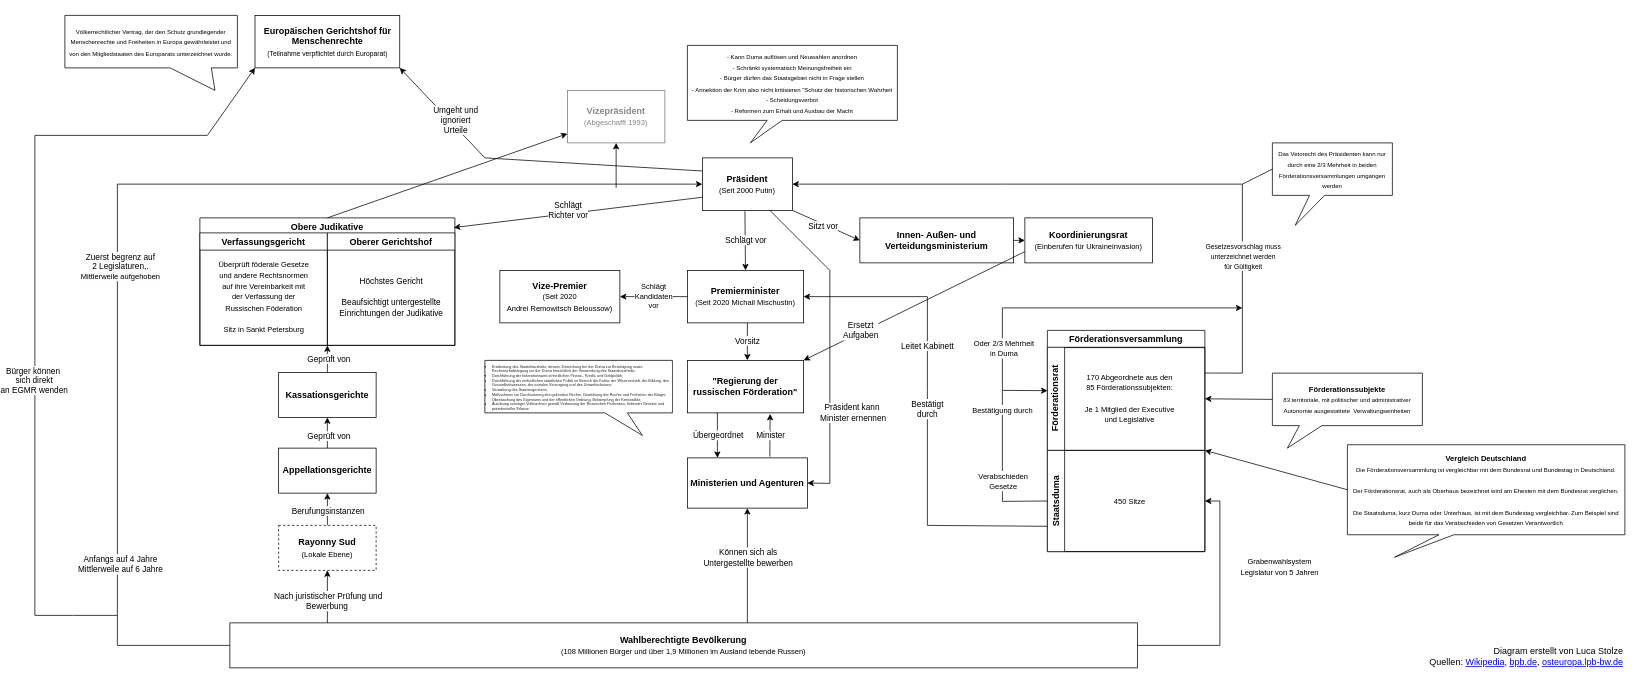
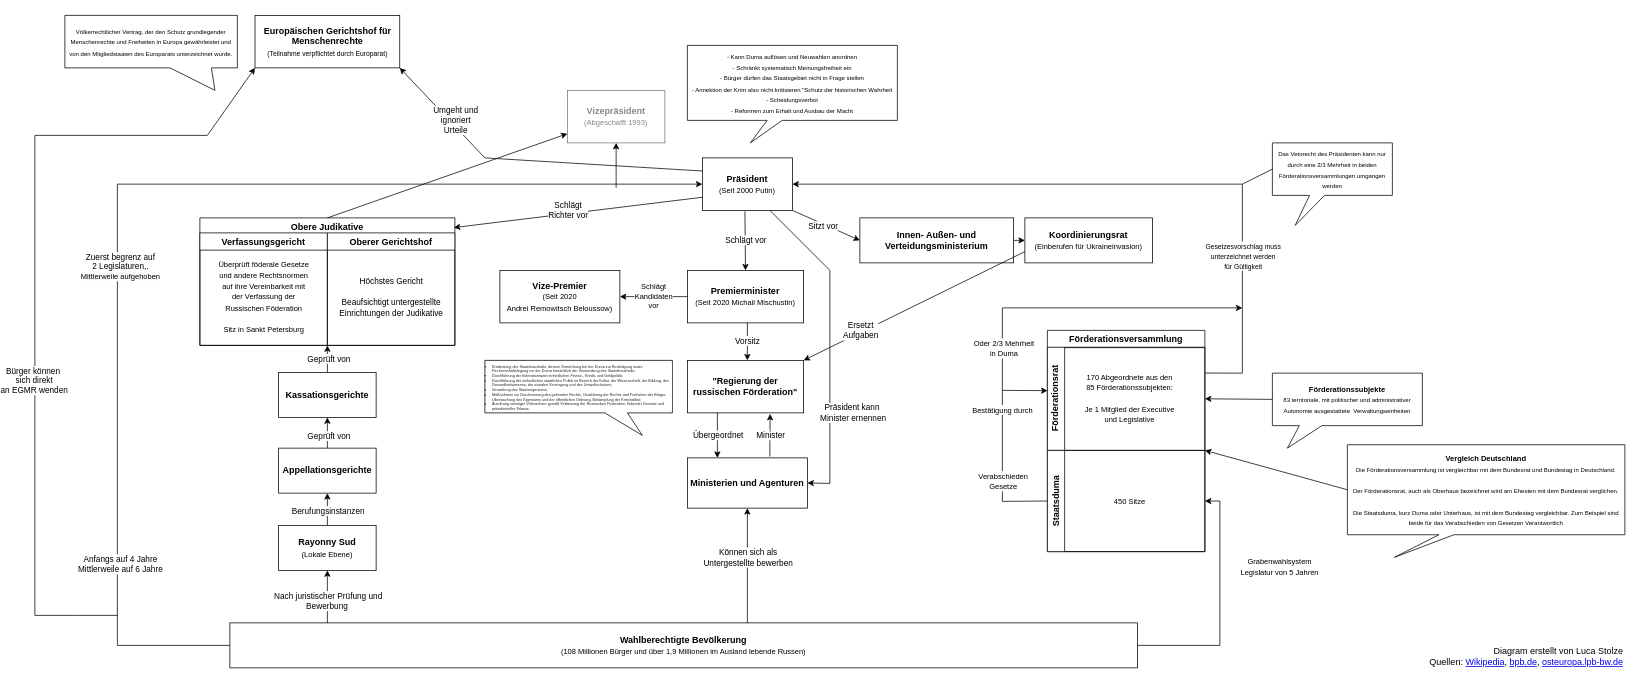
edge "Staatsduma" -> "Premierminister (Seit 2020 Michail Mischustin)": removed, labels "Bestätigt durch", "Leitet Kabinett"
node "Rayonny Sud (Lokale Ebene)": style dashed -> solid
